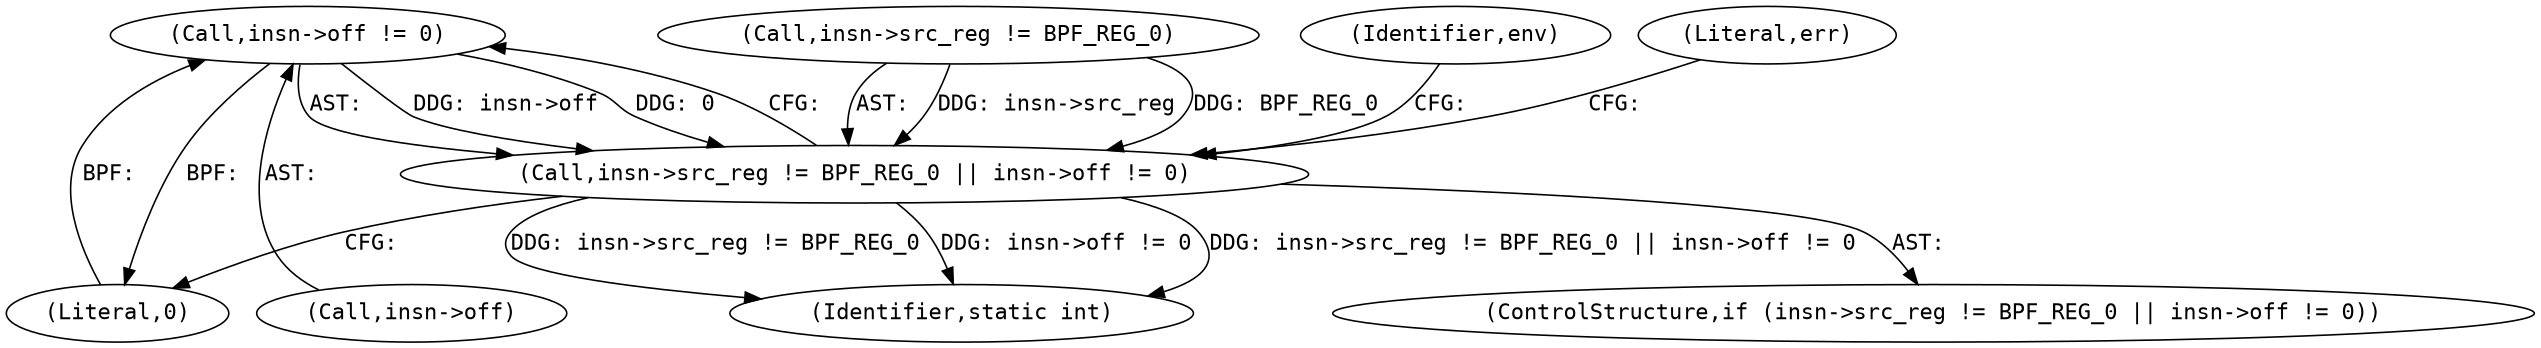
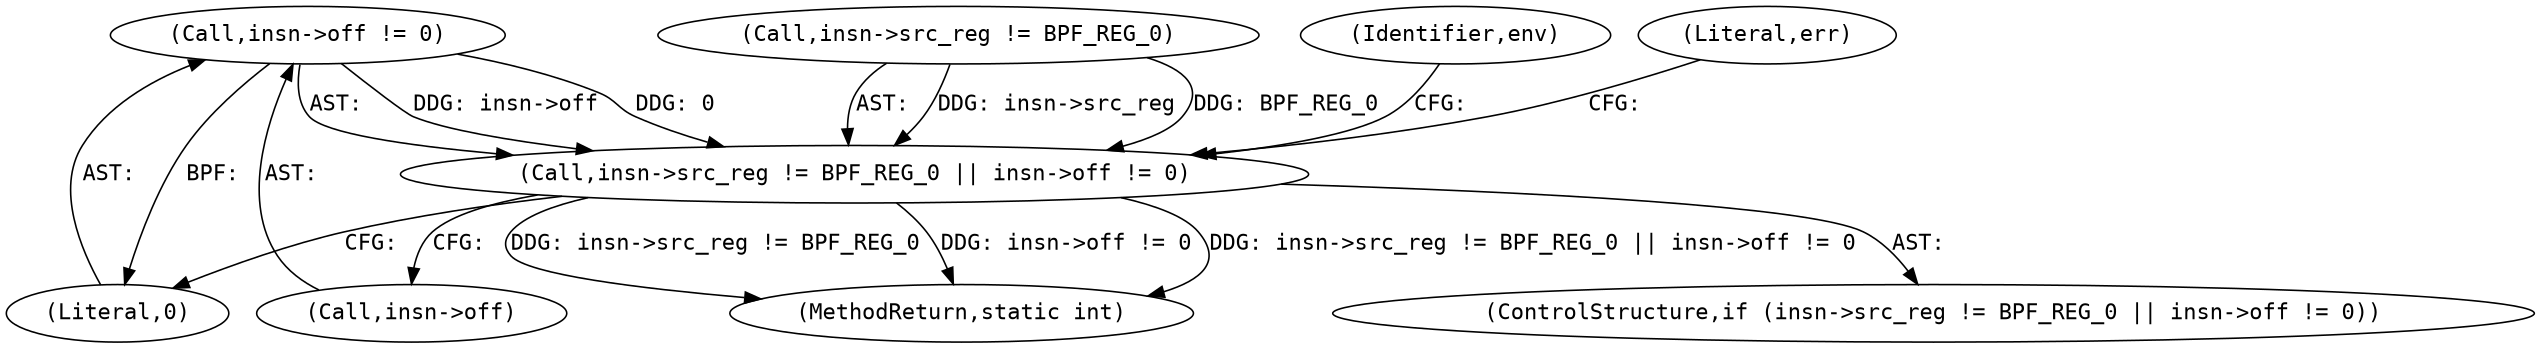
edge "(Call,insn->src_reg != BPF_REG_0 || insn->off != 0)" -> "(Call,insn->off != 0)": now "(Call,insn->src_reg != BPF_REG_0 || insn->off != 0)" -> "(Call,insn->off)"
edge "(Literal,0)" -> "(Call,insn->off != 0)": label "BPF: " -> "AST: "
node "(Identifier,static int)": label "(Identifier,static int)" -> "(MethodReturn,static int)"
